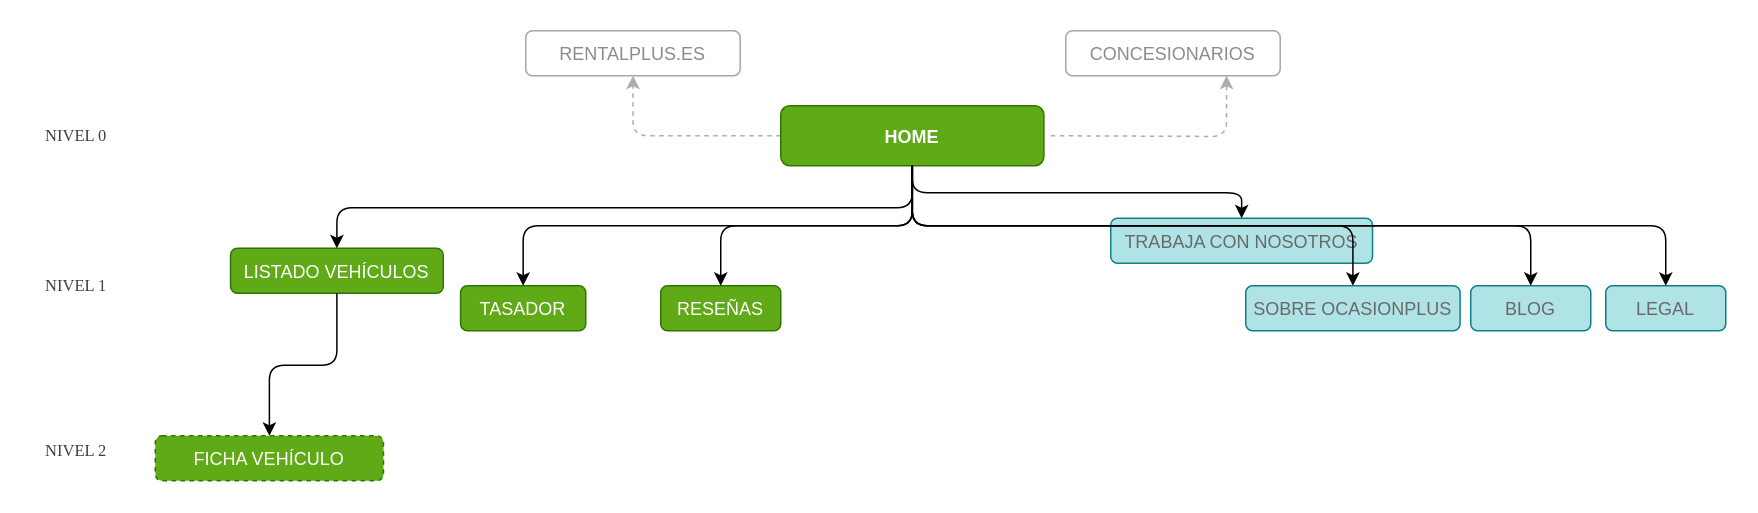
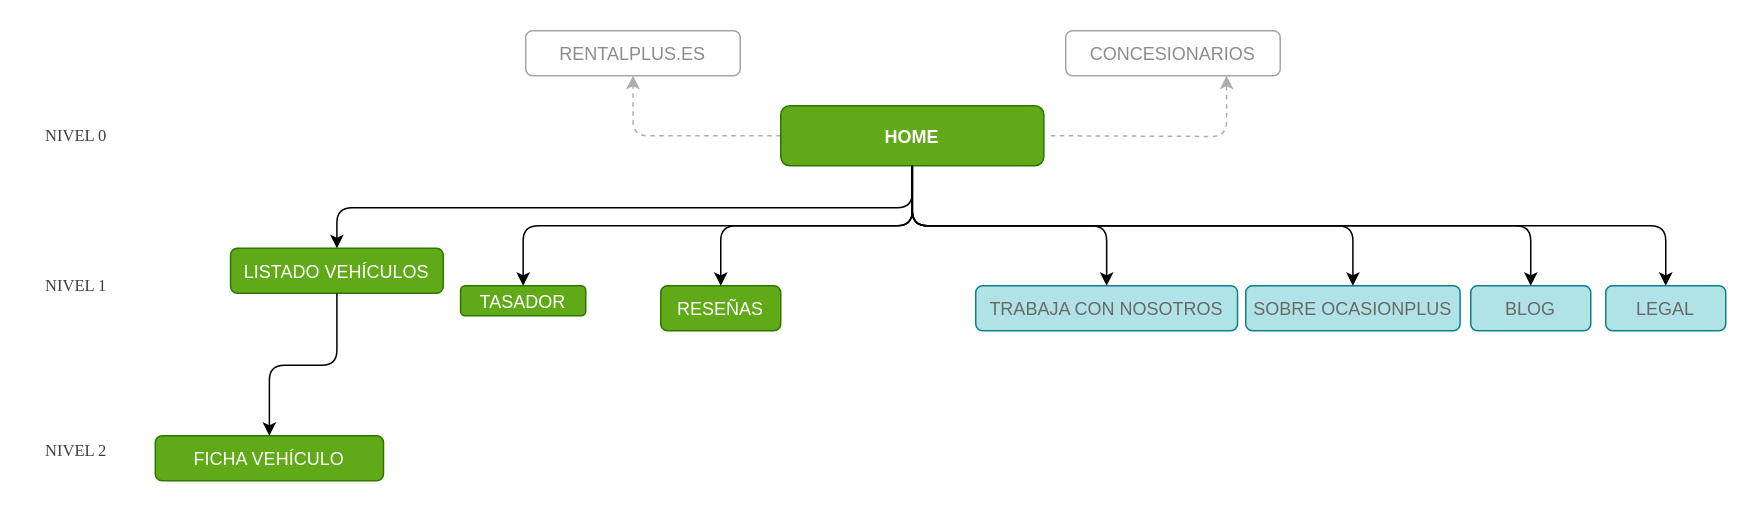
node "TRABAJA CON NOSOTROS": moved (1242, 241) -> (1107, 308)
node "TASADOR": size 125x45 -> 125x30
node "FICHA VEHÍCULO": style dashed -> solid
